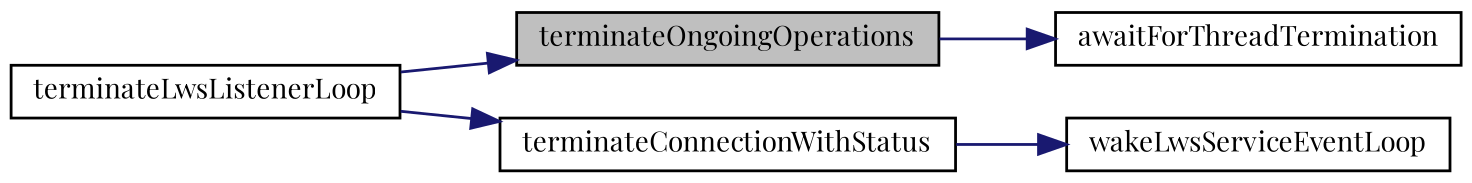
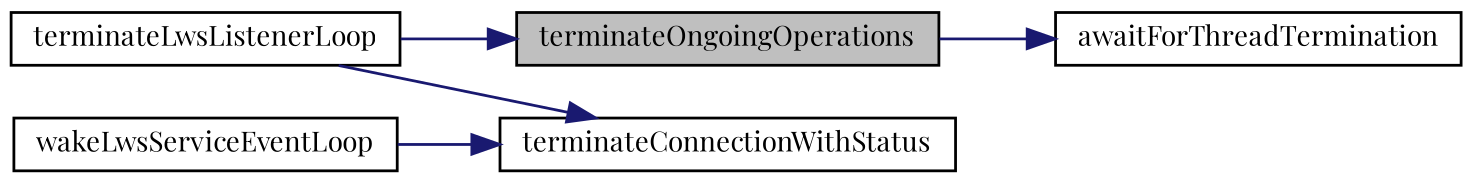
edge "terminateConnectionWithStatus" -> "wakeLwsServiceEventLoop": reversed
